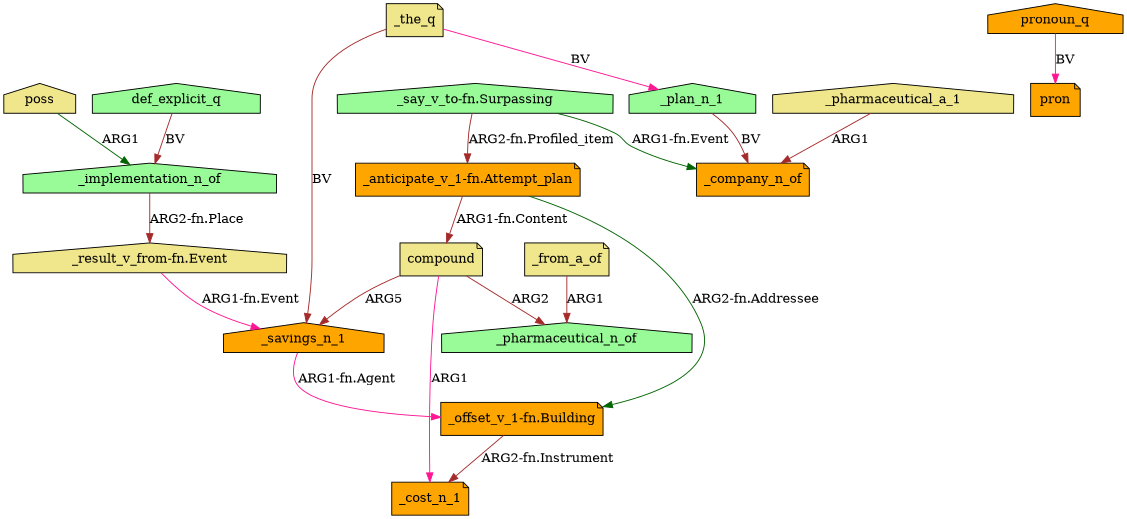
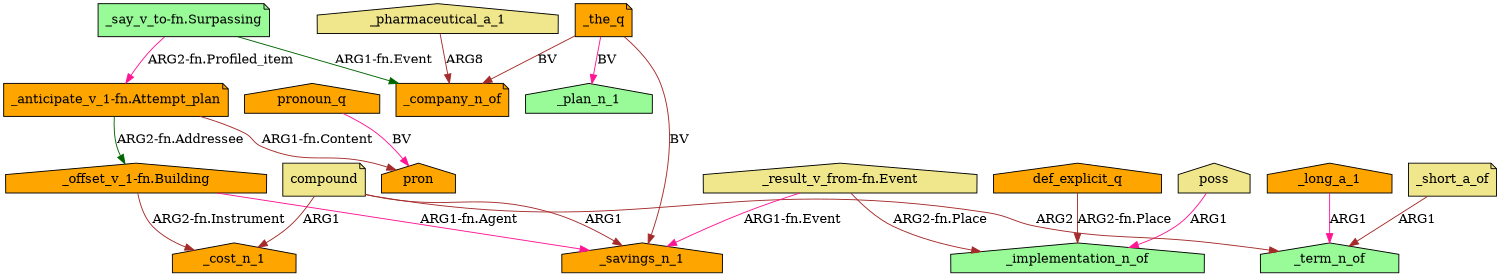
node "_the_q": fillcolor khaki -> orange
node "def_explicit_q": fillcolor palegreen -> orange
node "_say_v_to-fn.Surpassing": shape house -> note
node "pron": shape note -> house
edge "_plan_n_1" -> "_company_n_of": now "_the_q" -> "_company_n_of"
edge "_say_v_to-fn.Surpassing" -> "_anticipate_v_1-fn.Attempt_plan": color brown -> deeppink
edge "poss" -> "_implementation_n_of": color darkgreen -> deeppink
edge "def_explicit_q" -> "_implementation_n_of": label "BV" -> "ARG2-fn.Place"
edge "_pharmaceutical_a_1" -> "_company_n_of": label "ARG1" -> "ARG8"
node "_long_a_1": added
edge "_implementation_n_of" -> "_result_v_from-fn.Event": reversed
edge "_anticipate_v_1-fn.Attempt_plan" -> "compound": now "_anticipate_v_1-fn.Attempt_plan" -> "pron"
node "_from_a_of": label "_from_a_of" -> "_short_a_of"
edge "compound" -> "_savings_n_1": label "ARG5" -> "ARG1"
node "_pharmaceutical_n_of": label "_pharmaceutical_n_of" -> "_term_n_of"
edge "compound" -> "_cost_n_1": color deeppink -> brown
edge "_savings_n_1" -> "_offset_v_1-fn.Building": reversed
node "_offset_v_1-fn.Building": shape note -> house
node "_cost_n_1": shape note -> house
